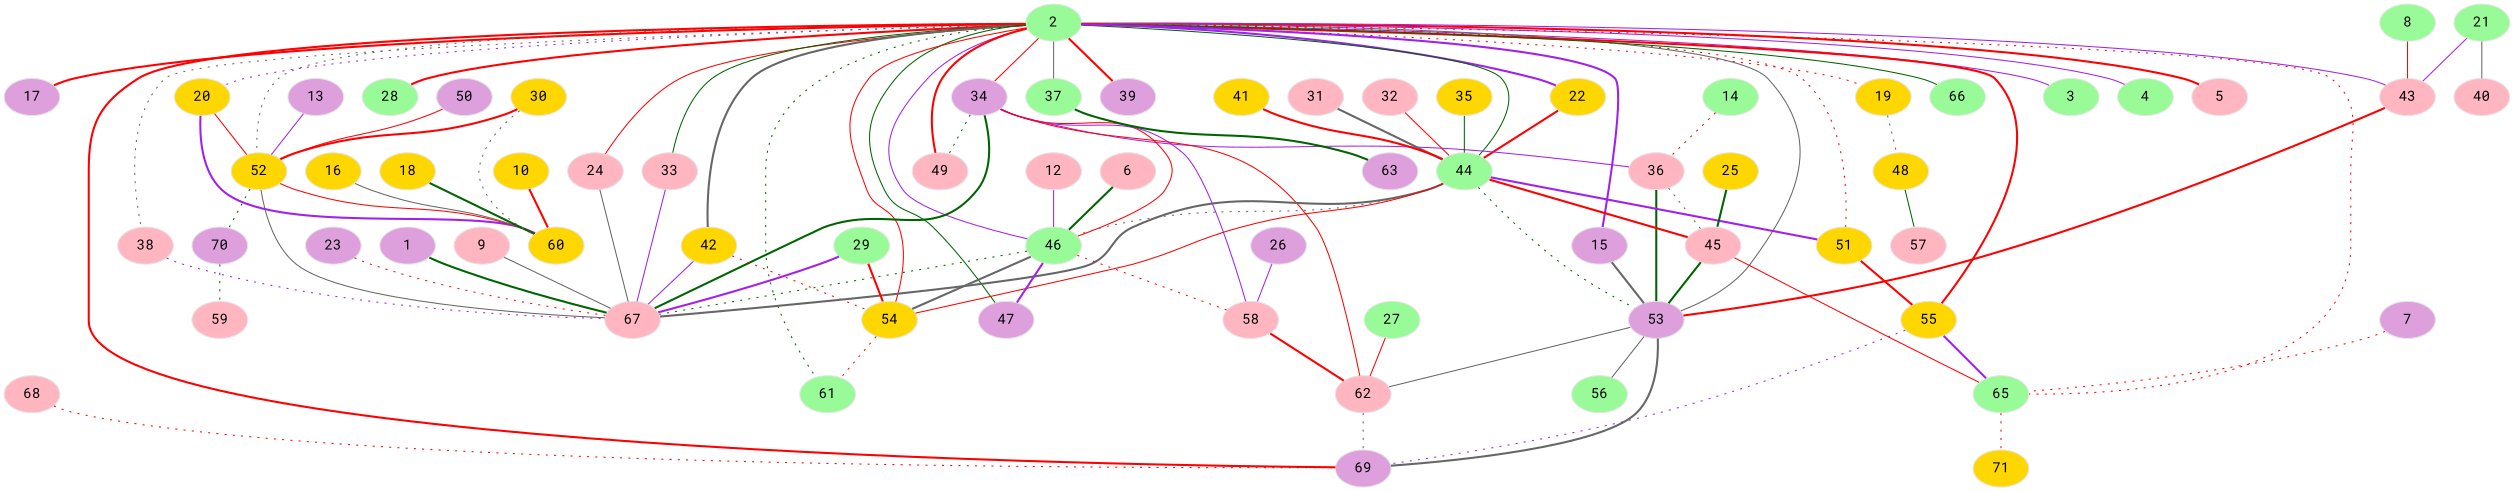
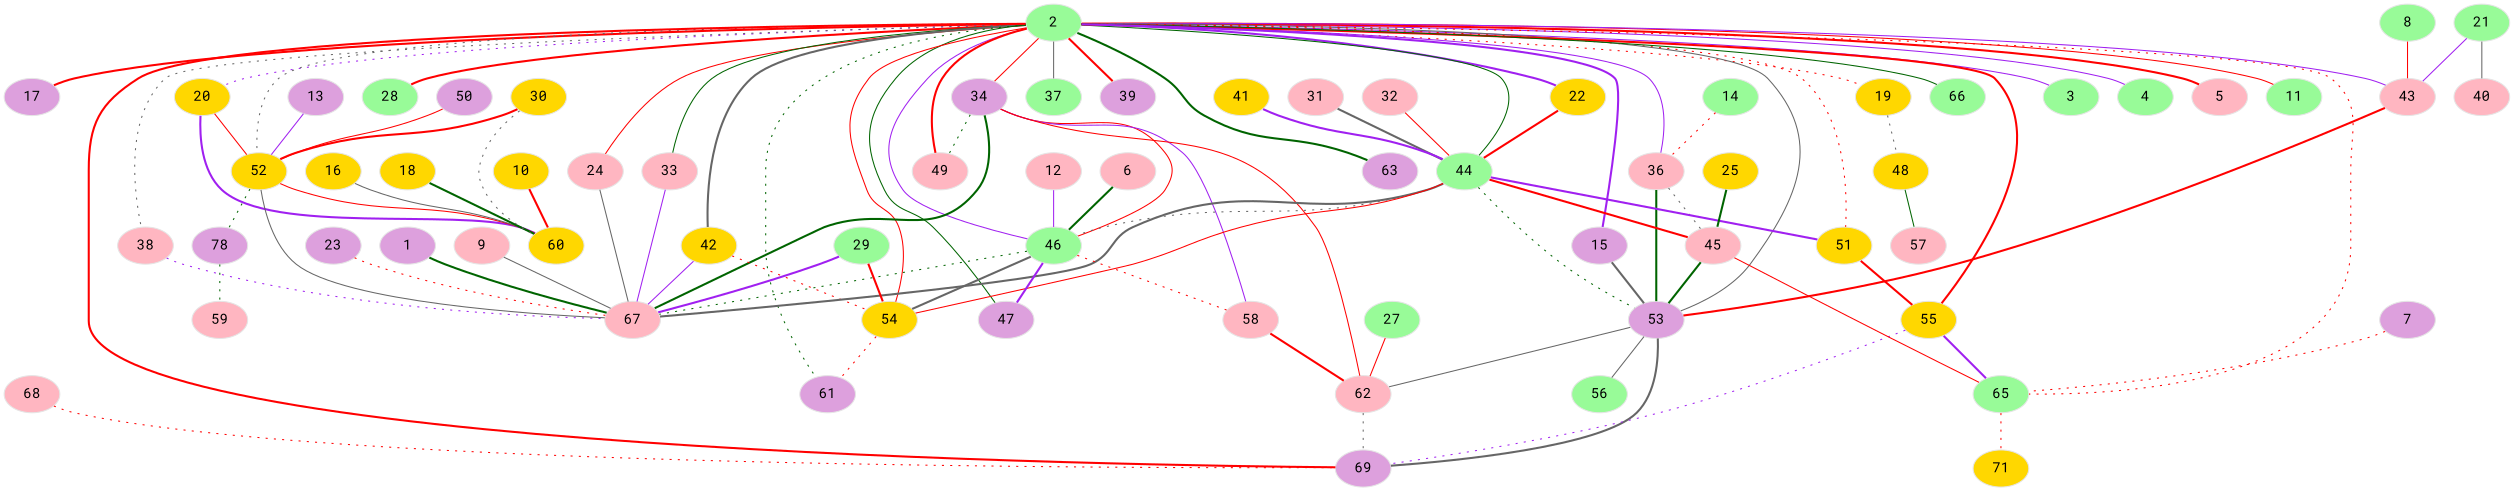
node "35": removed
node "11": added
edge "41" -- "44": color red -> purple
edge "37" -- "63": now "2" -- "63"
edge "34" -- "36": now "2" -- "36"
node "70": label "70" -> "78"
node "26": removed
node "61": fillcolor palegreen -> plum
